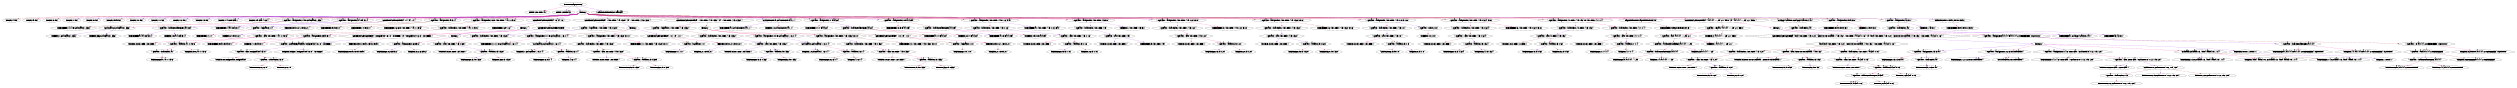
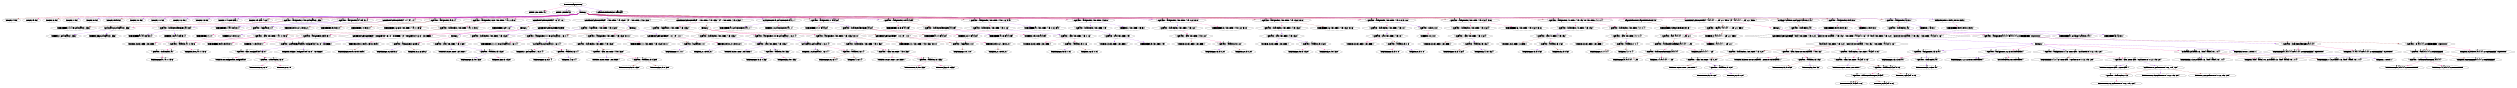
node "(STRUCTURE,v5,v5 + 8)": label "(STRUCTURE,v5,v5 + 8)" -> "(IDENTIFIER,v5,v5 + 8)"
